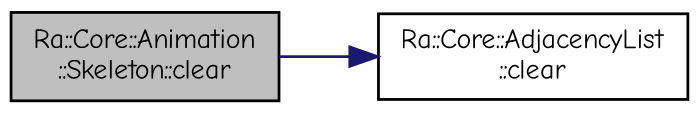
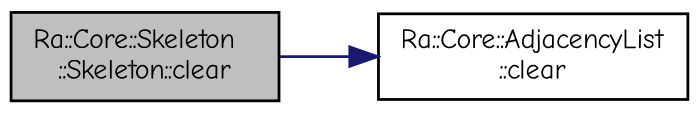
node "Ra::Core::Animation ::Skeleton::clear": label "Ra::Core::Animation ::Skeleton::clear" -> "Ra::Core::Skeleton ::Skeleton::clear"
